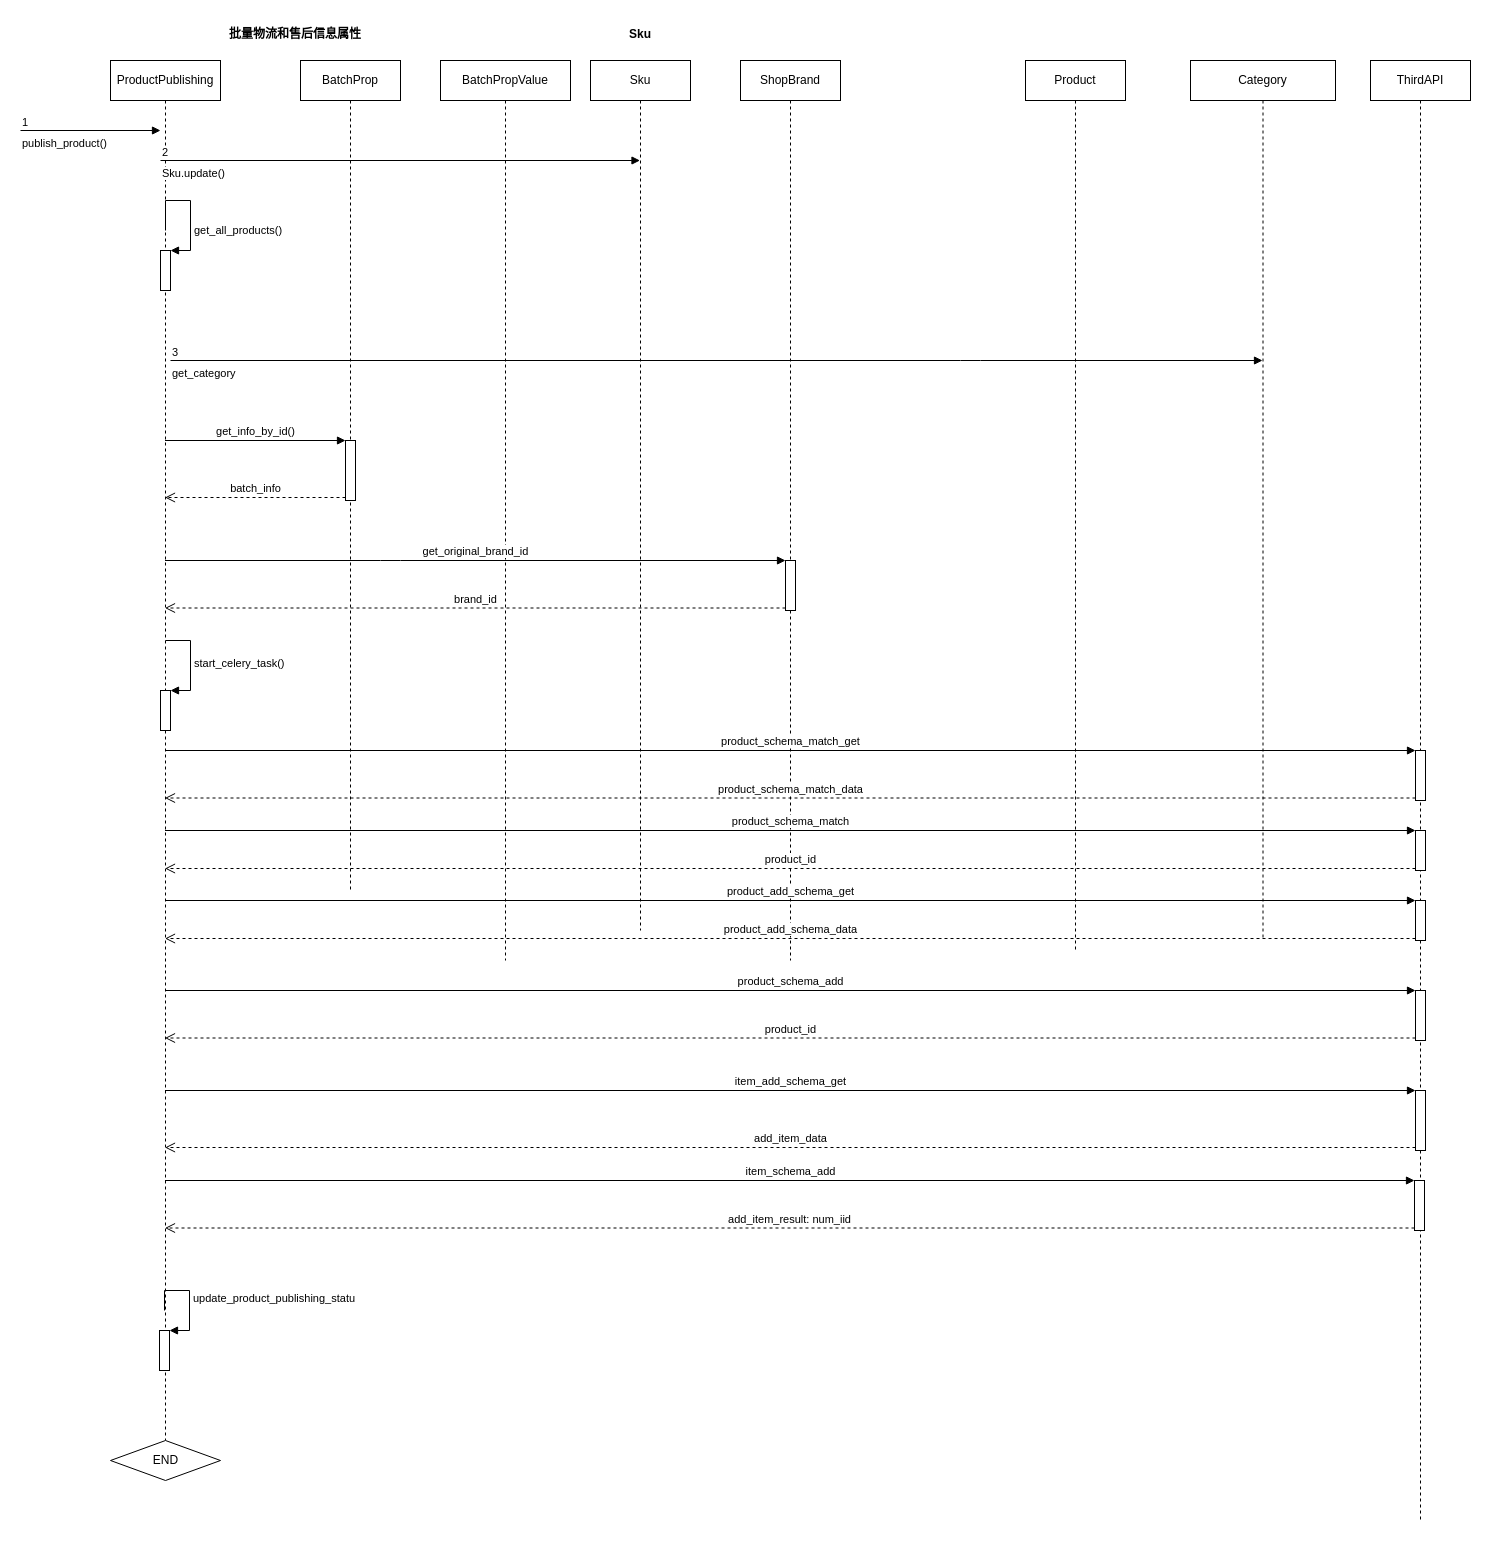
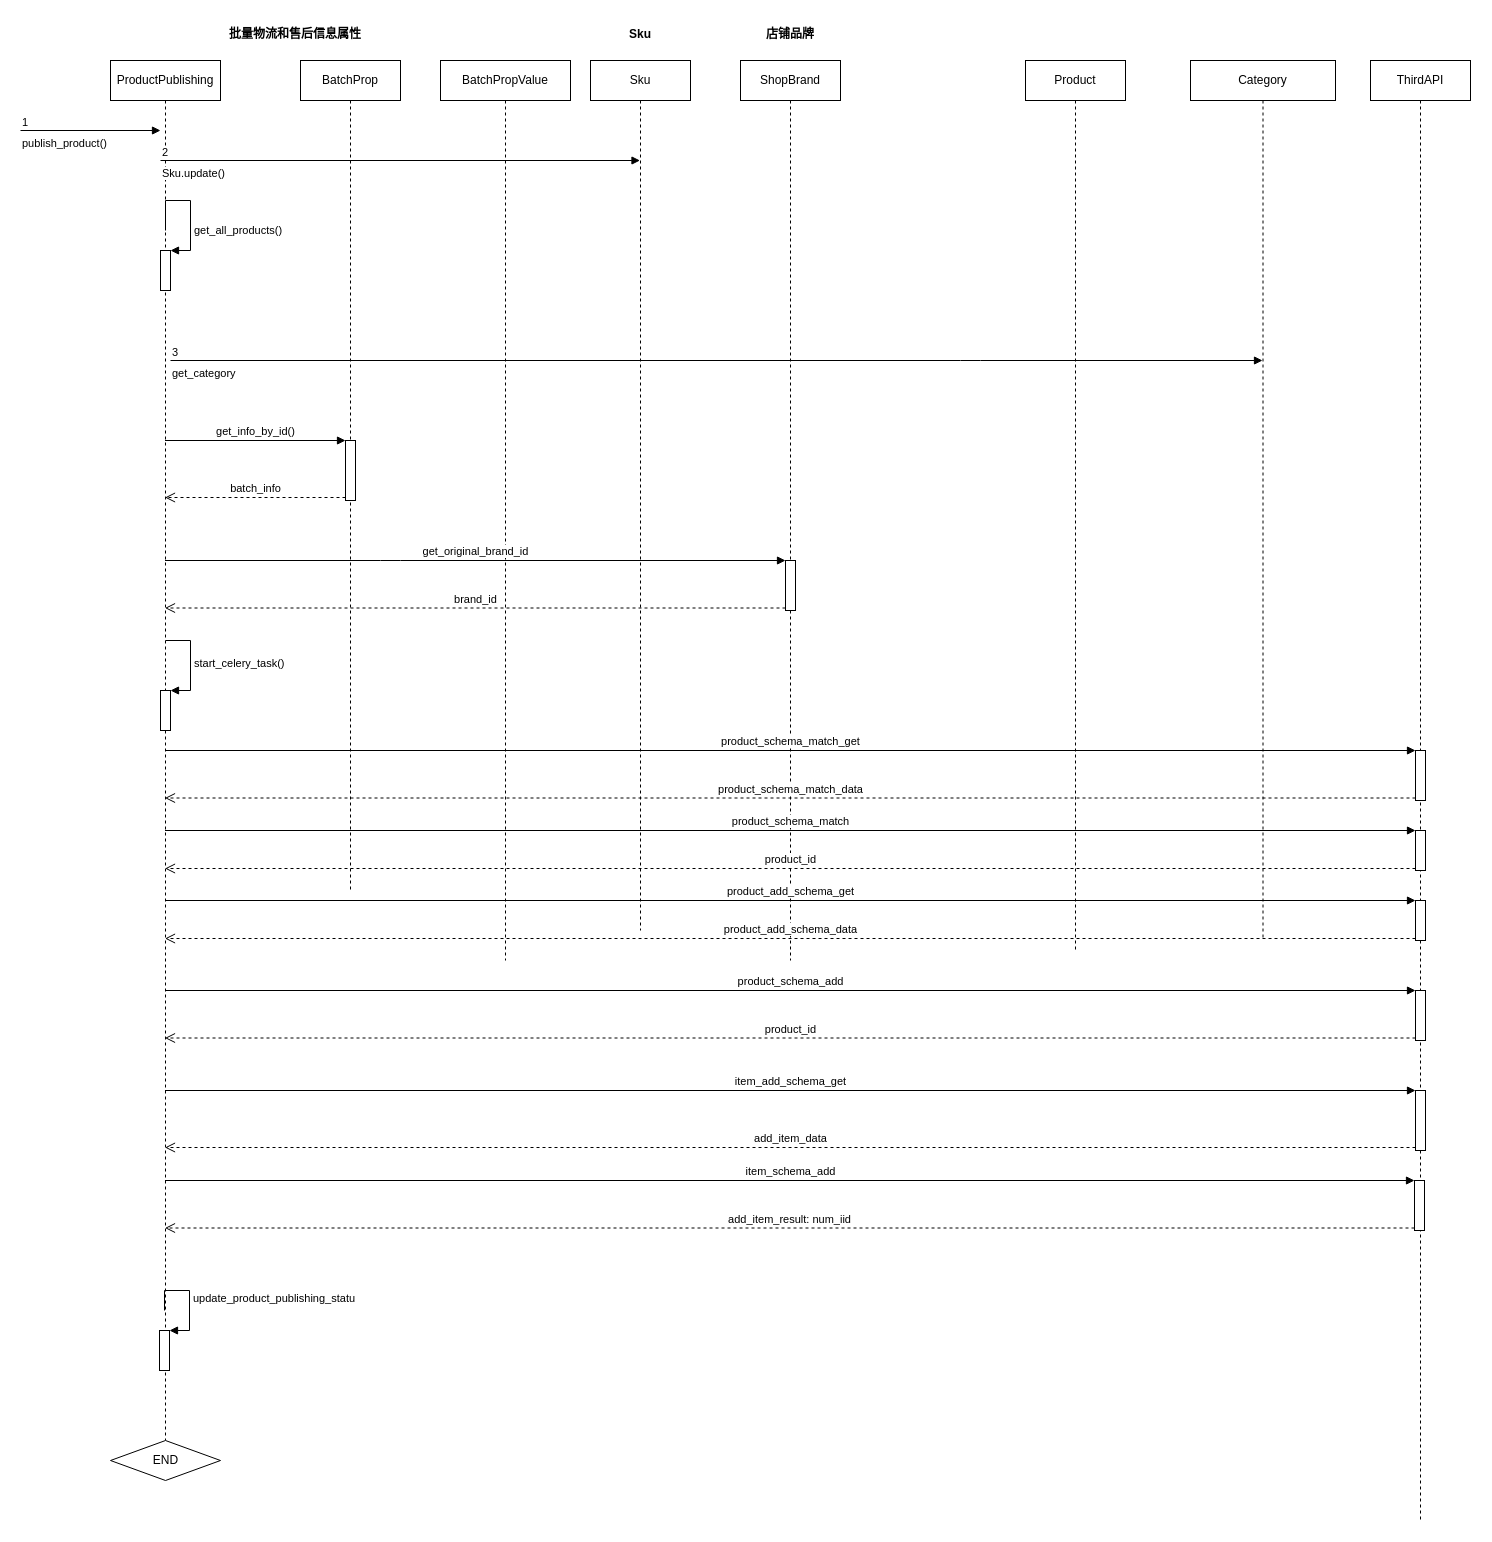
node "店铺品牌": added
